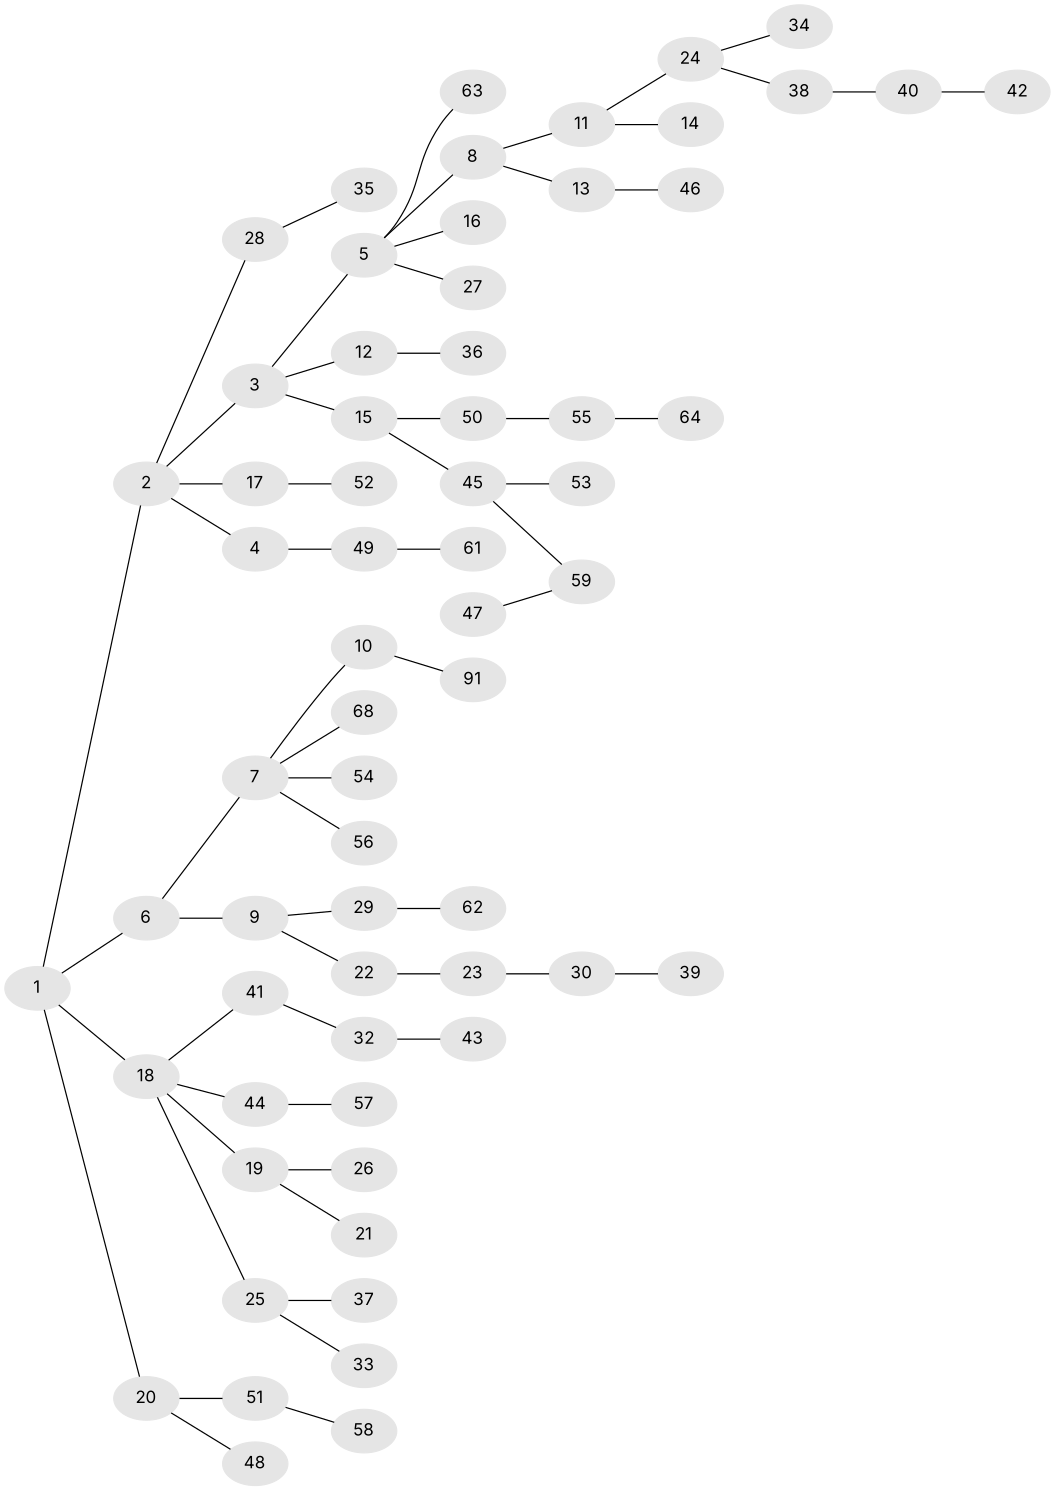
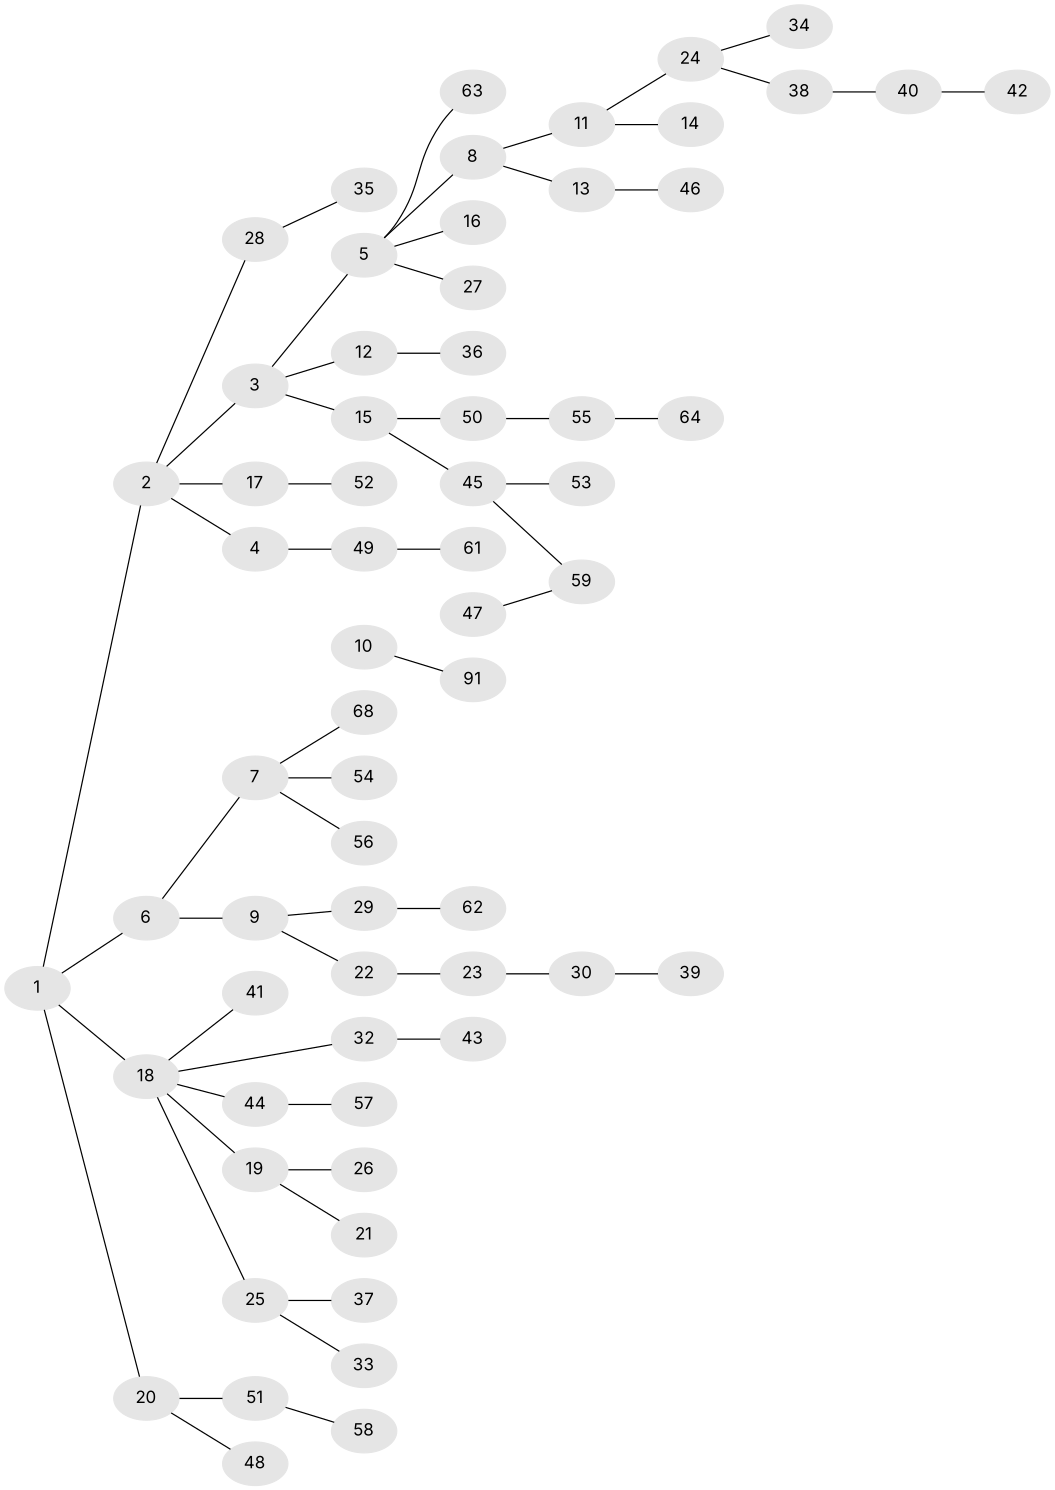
edge "10" -- "7": removed
edge "41" -- "32": now "18" -- "32"
